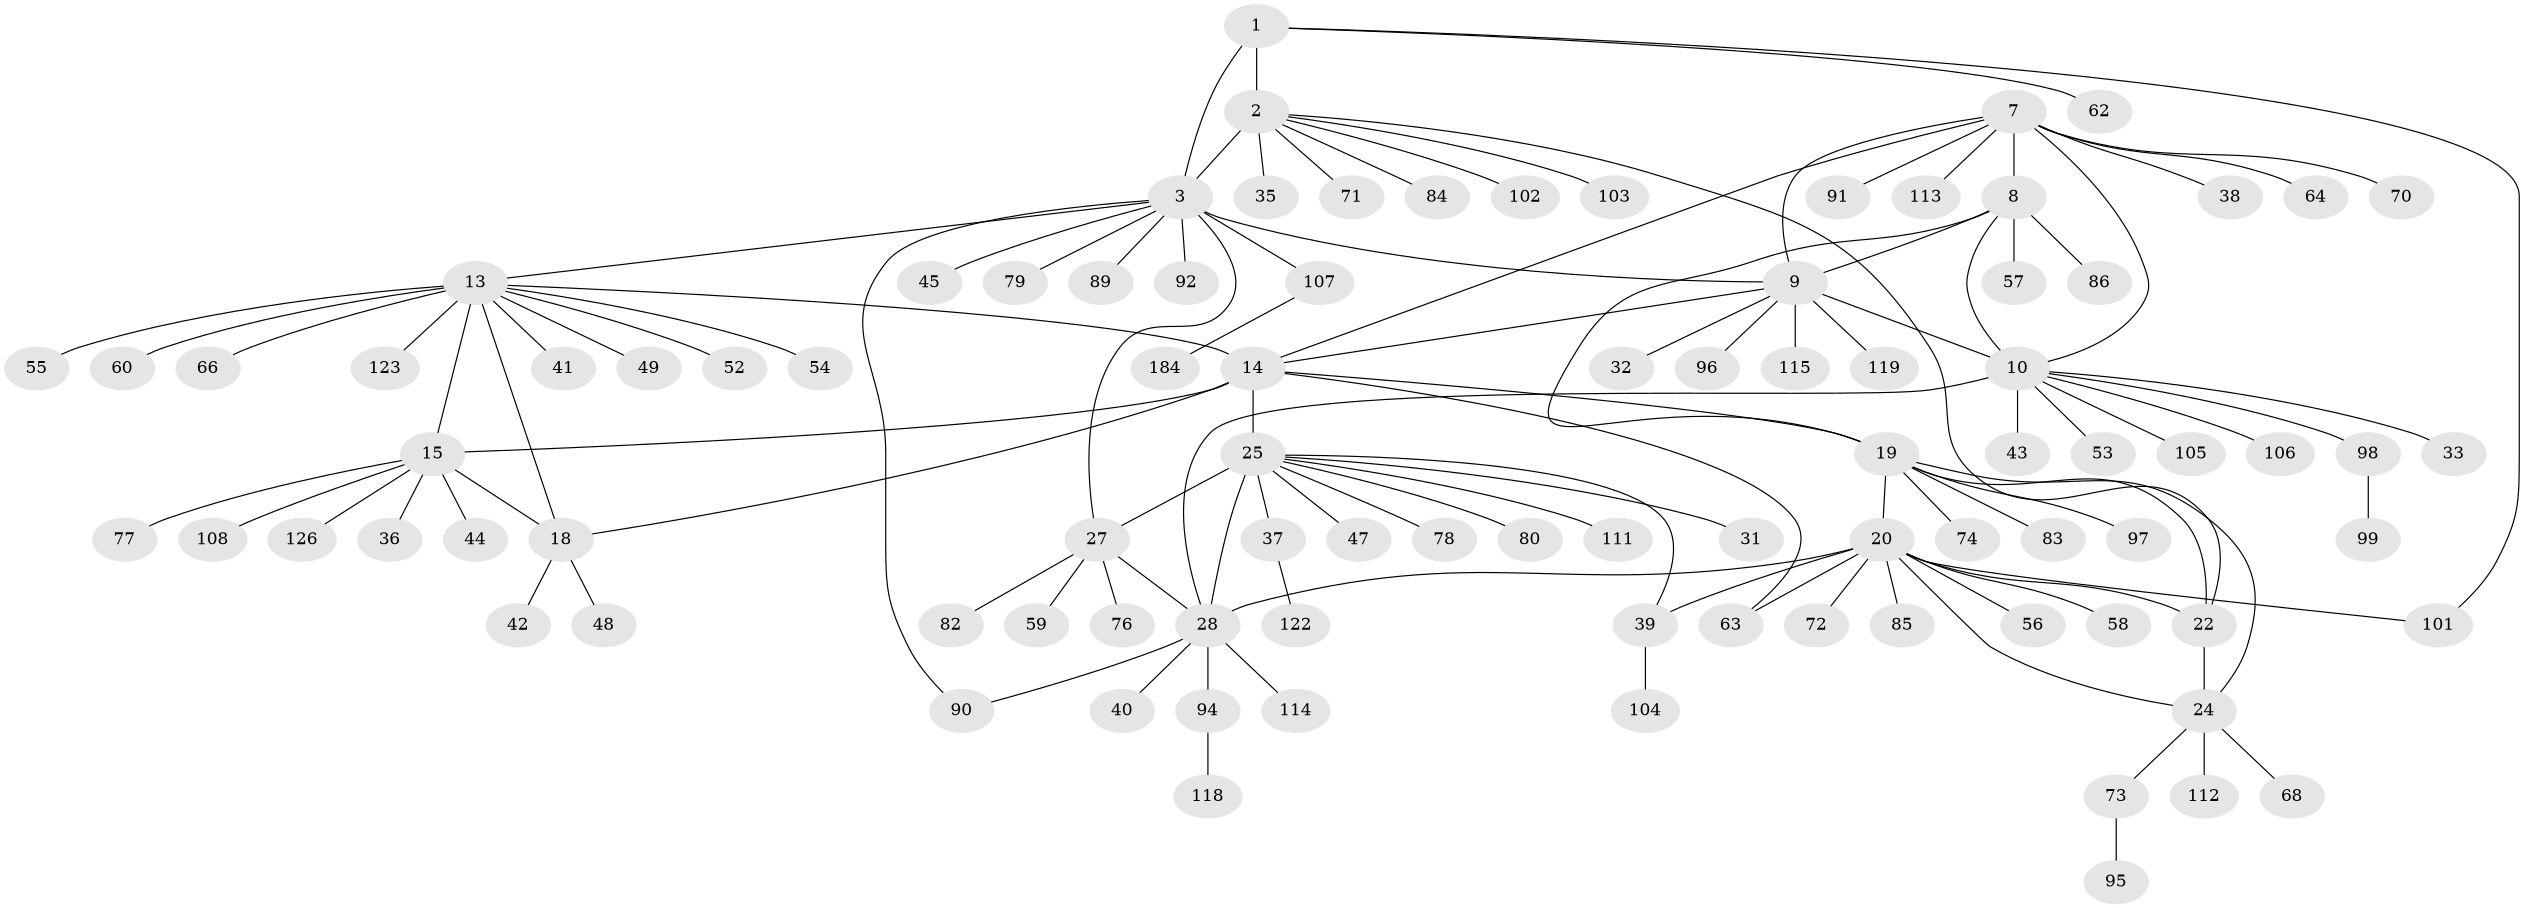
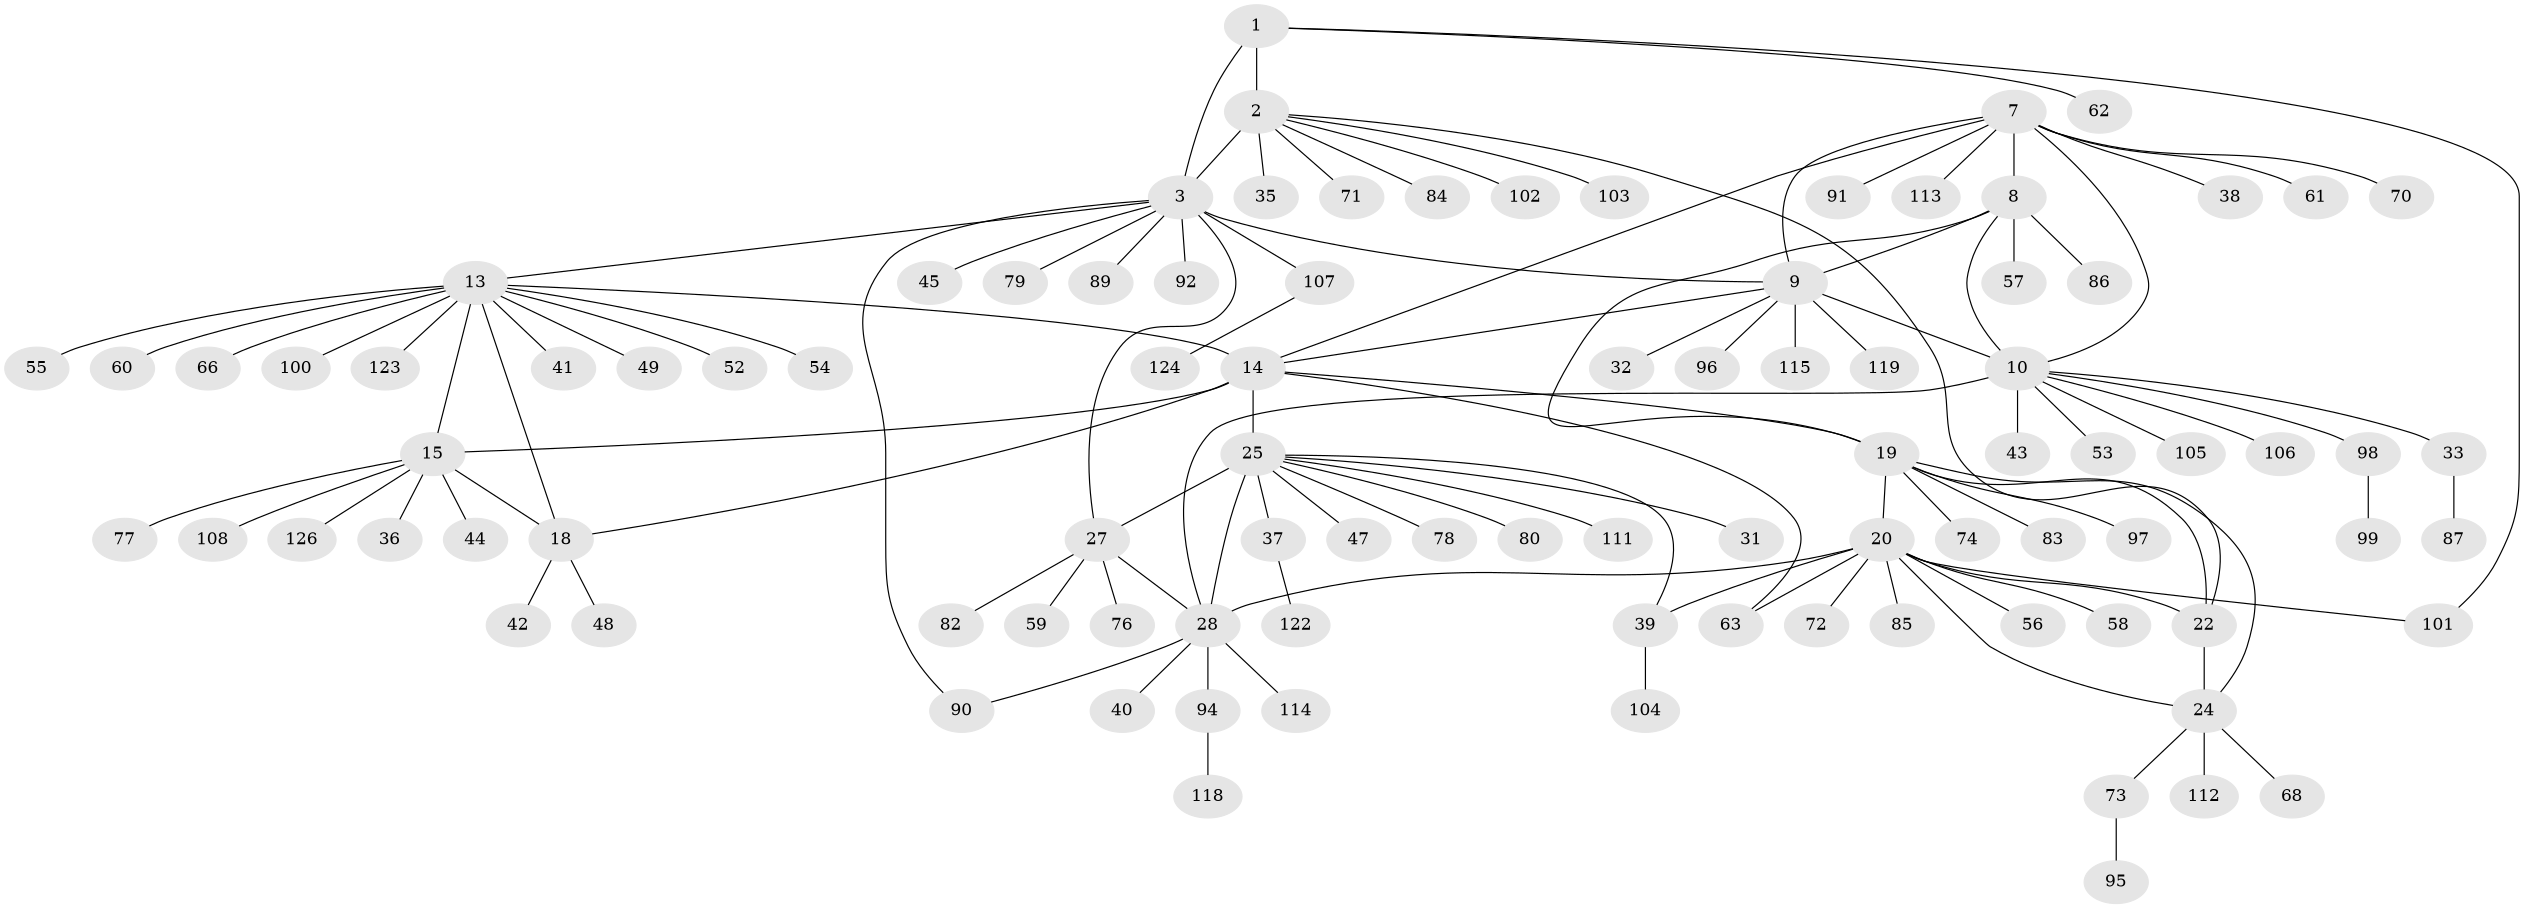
node "64": label "64" -> "61"
node "100": added
node "184": label "184" -> "124"
node "87": added
